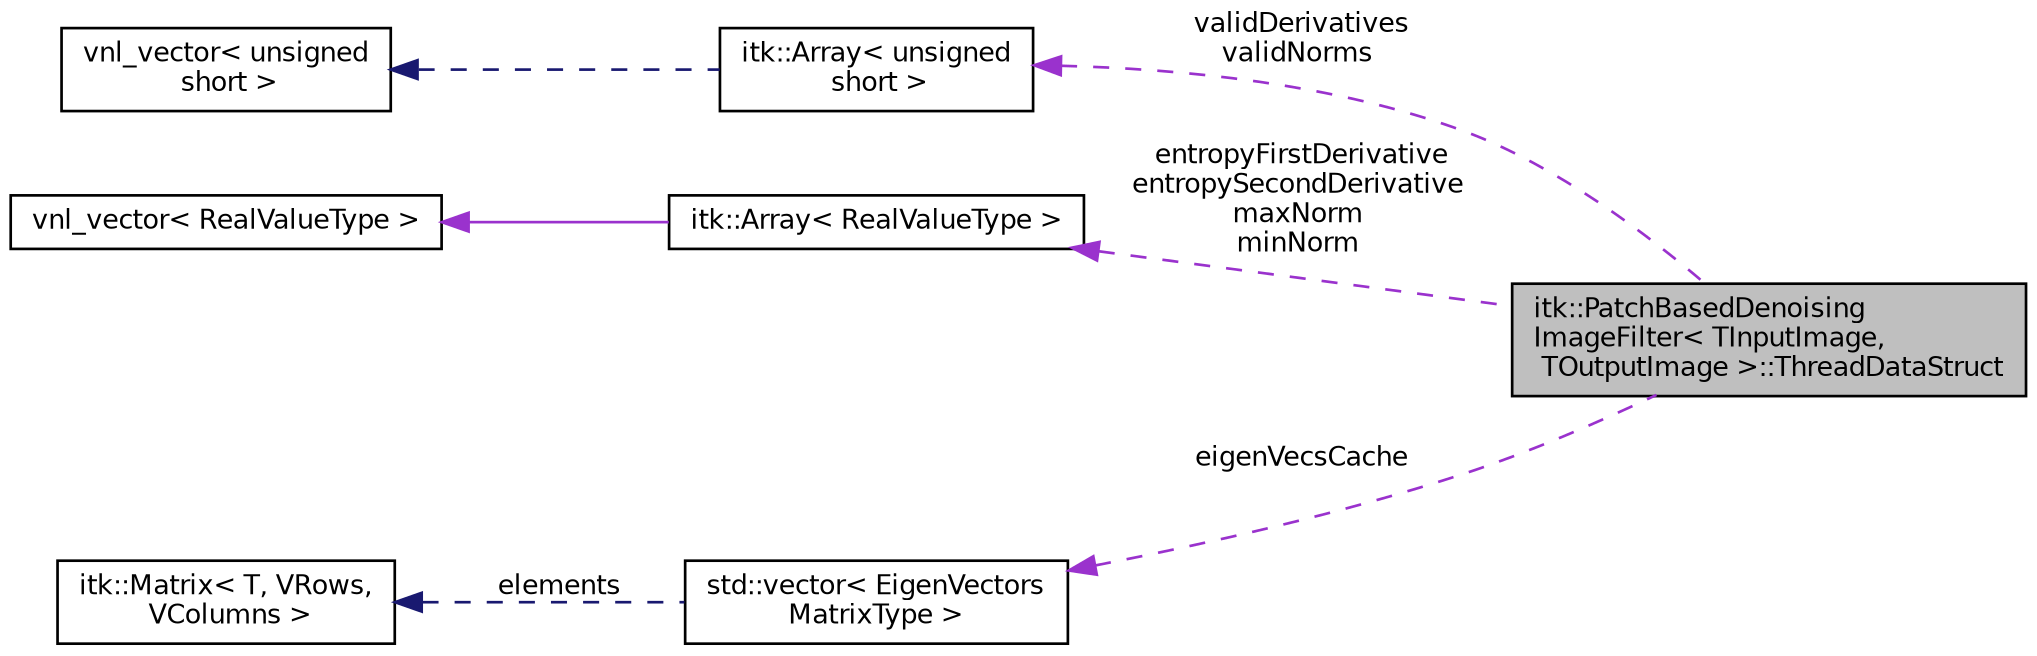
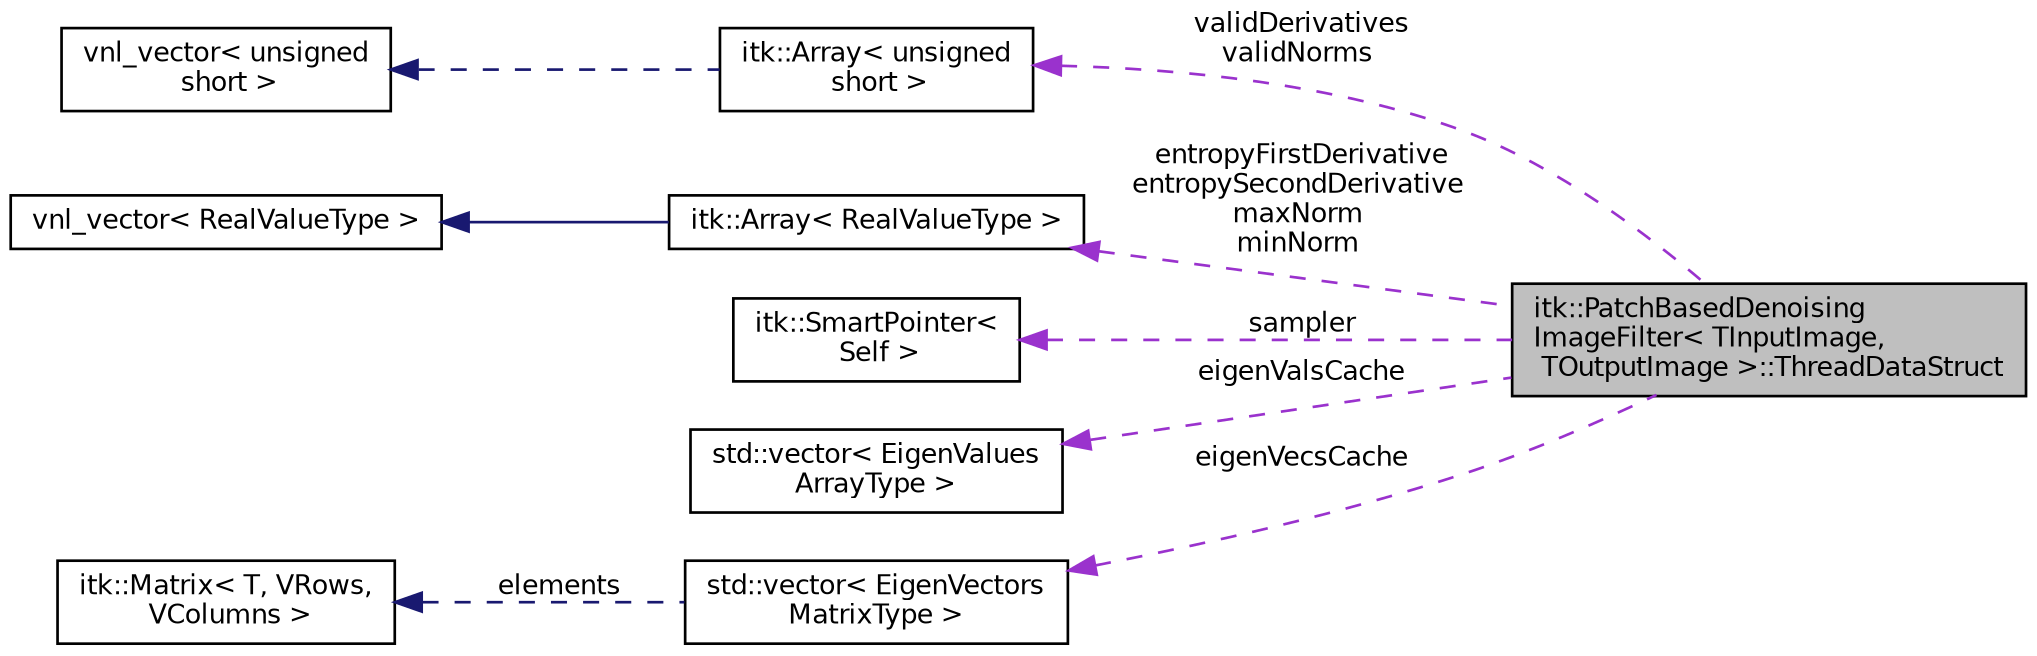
edge "itk::Array< RealValueType >" -> "vnl_vector< RealValueType >": color darkorchid3 -> midnightblue
node "itk::SmartPointer< Self >": added
node "std::vector< EigenValues ArrayType >": added
